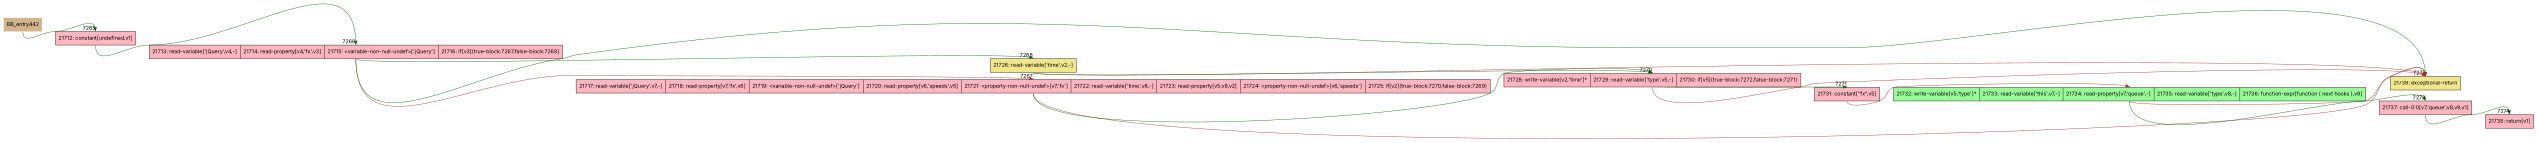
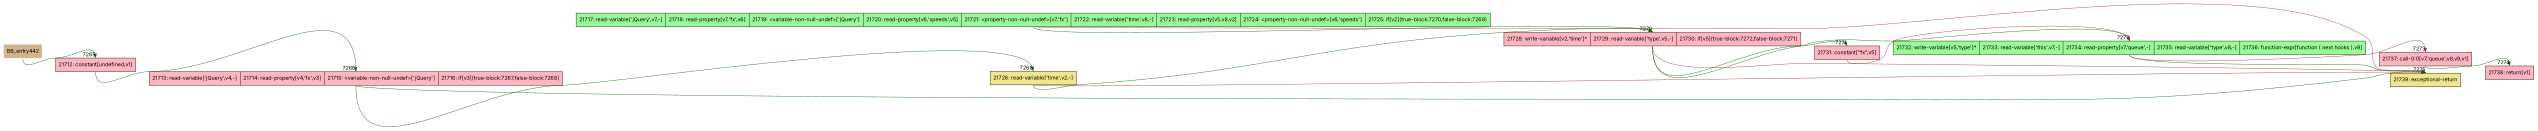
edge "21728: write-variable[v2,'time']*" -> "21732: write-variable[v5,'type']*": added
edge "21713: read-variable['jQuery',v4,-]" -> "21717: read-variable['jQuery',v7,-]": removed
node "21717: read-variable['jQuery',v7,-]": fillcolor lightpink -> palegreen
edge "21732: write-variable[v5,'type']*" -> "21739: exceptional-return": color brown -> darkgreen
edge "21732: write-variable[v5,'type']*" -> "21737: call-0:0[v7,'queue',v8,v9,v1]": color darkgreen -> brown
